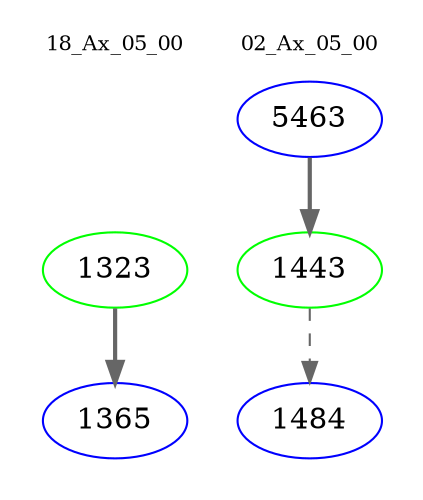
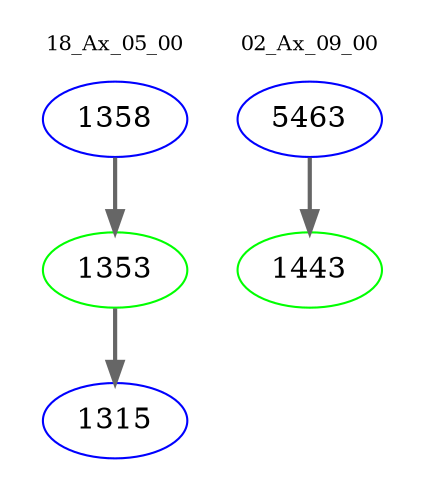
cluster "02_Ax_05_00": label "02_Ax_05_00" -> "02_Ax_09_00"
node "1358": added
node "1323": label "1323" -> "1353"
node "1365": label "1365" -> "1315"
node "1484": removed
